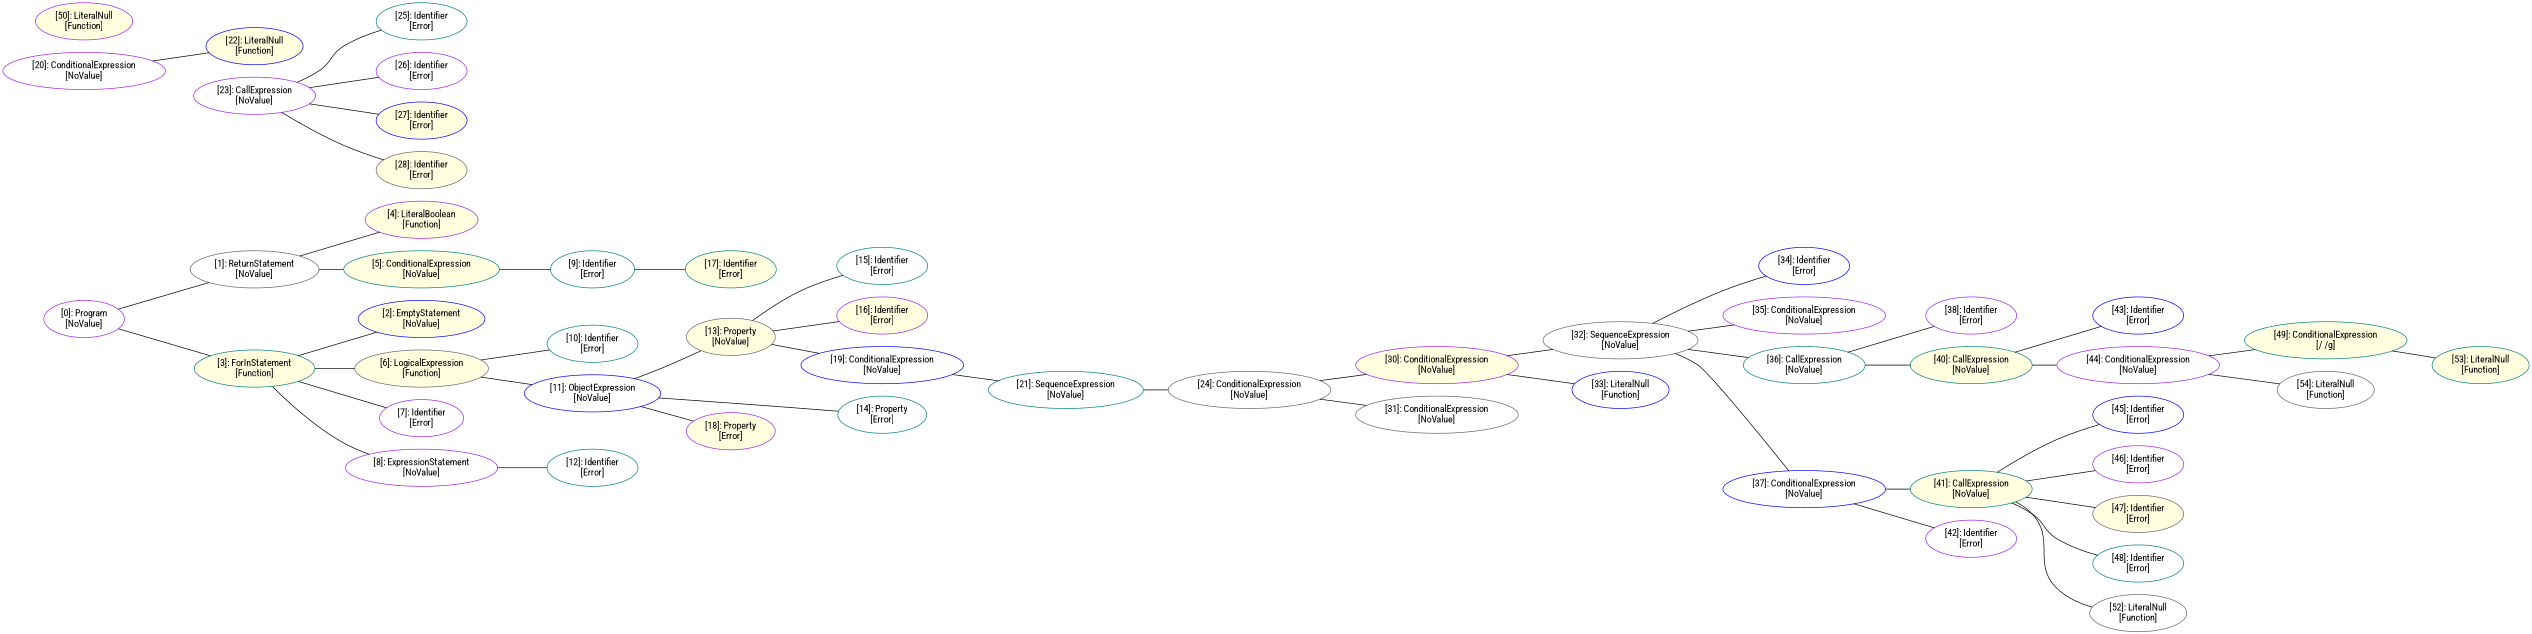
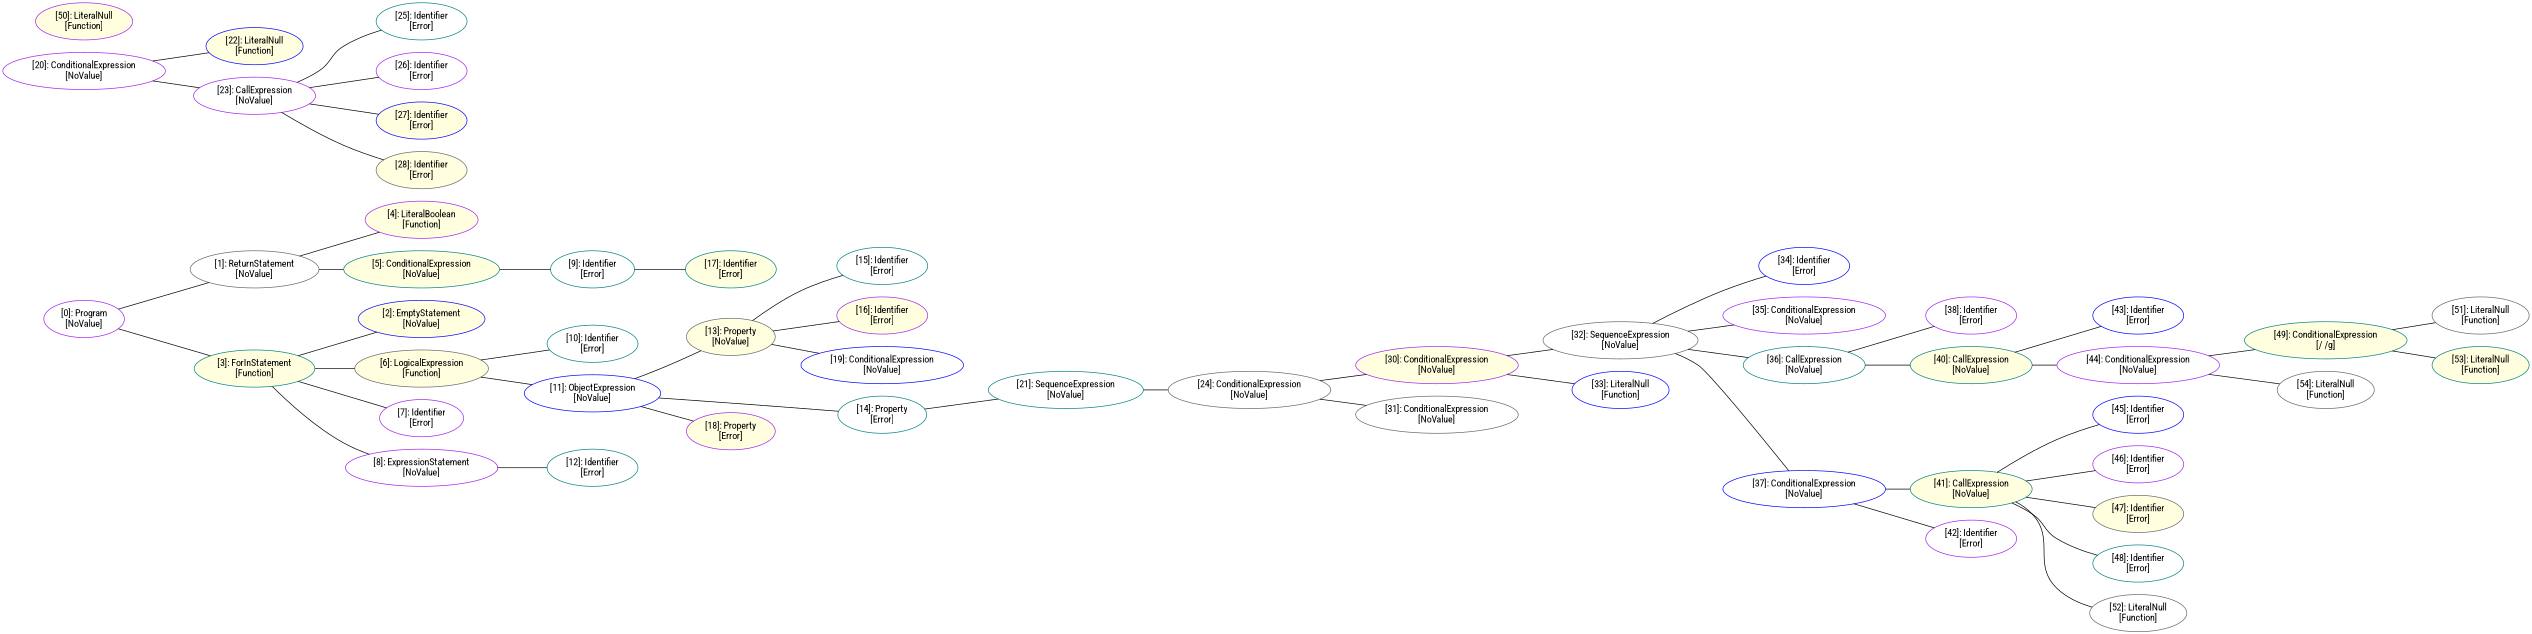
edge "[20]: ConditionalExpression [NoValue]" -- "[23]: CallExpression [NoValue]": added
node "[51]: LiteralNull [Function]": added
edge "[19]: ConditionalExpression [NoValue]" -- "[21]: SequenceExpression [NoValue]": now "[14]: Property [Error]" -- "[21]: SequenceExpression [NoValue]"
